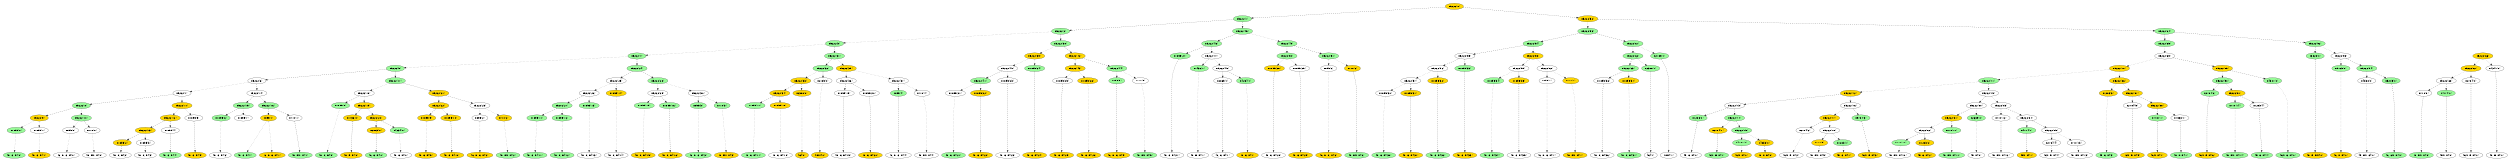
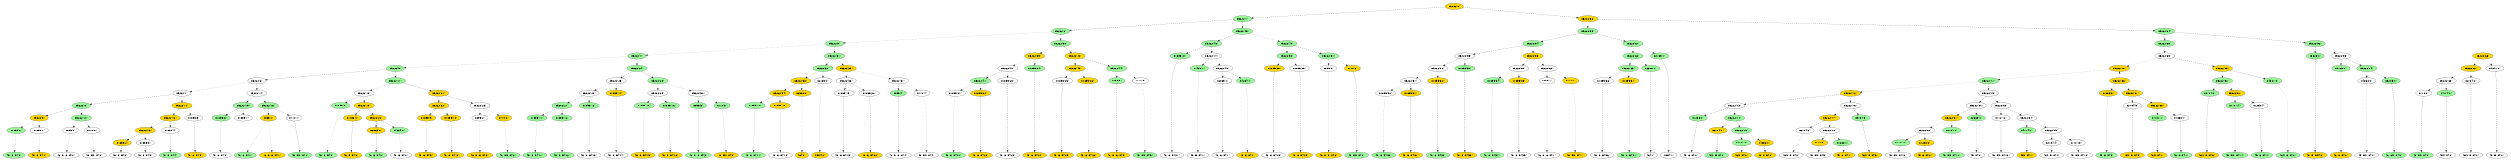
edge "L5222(70)" -> "L5222(86)": reversed
